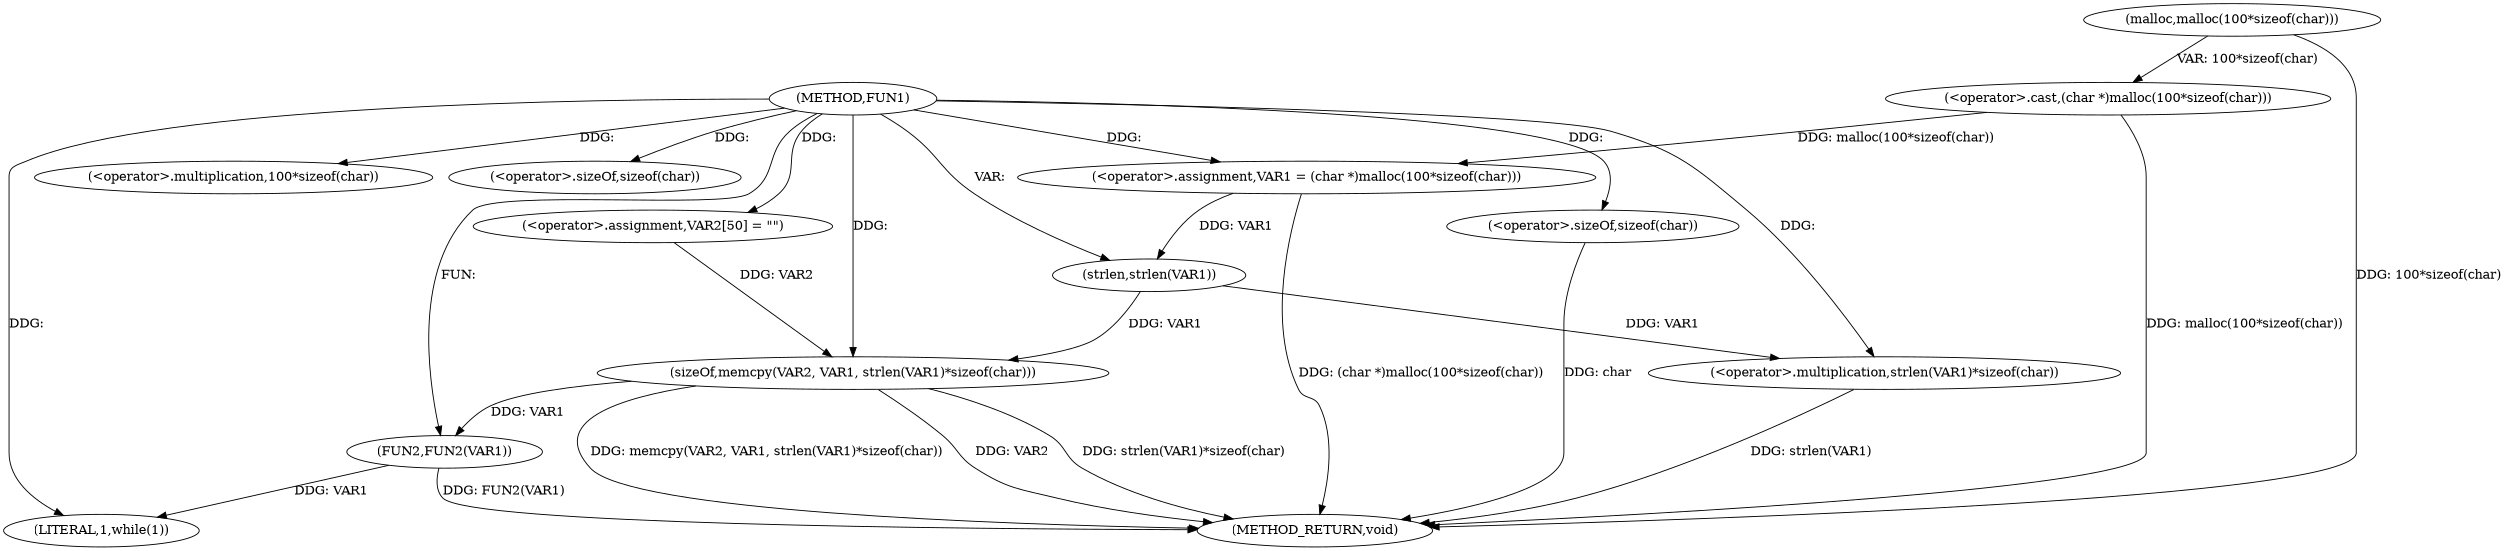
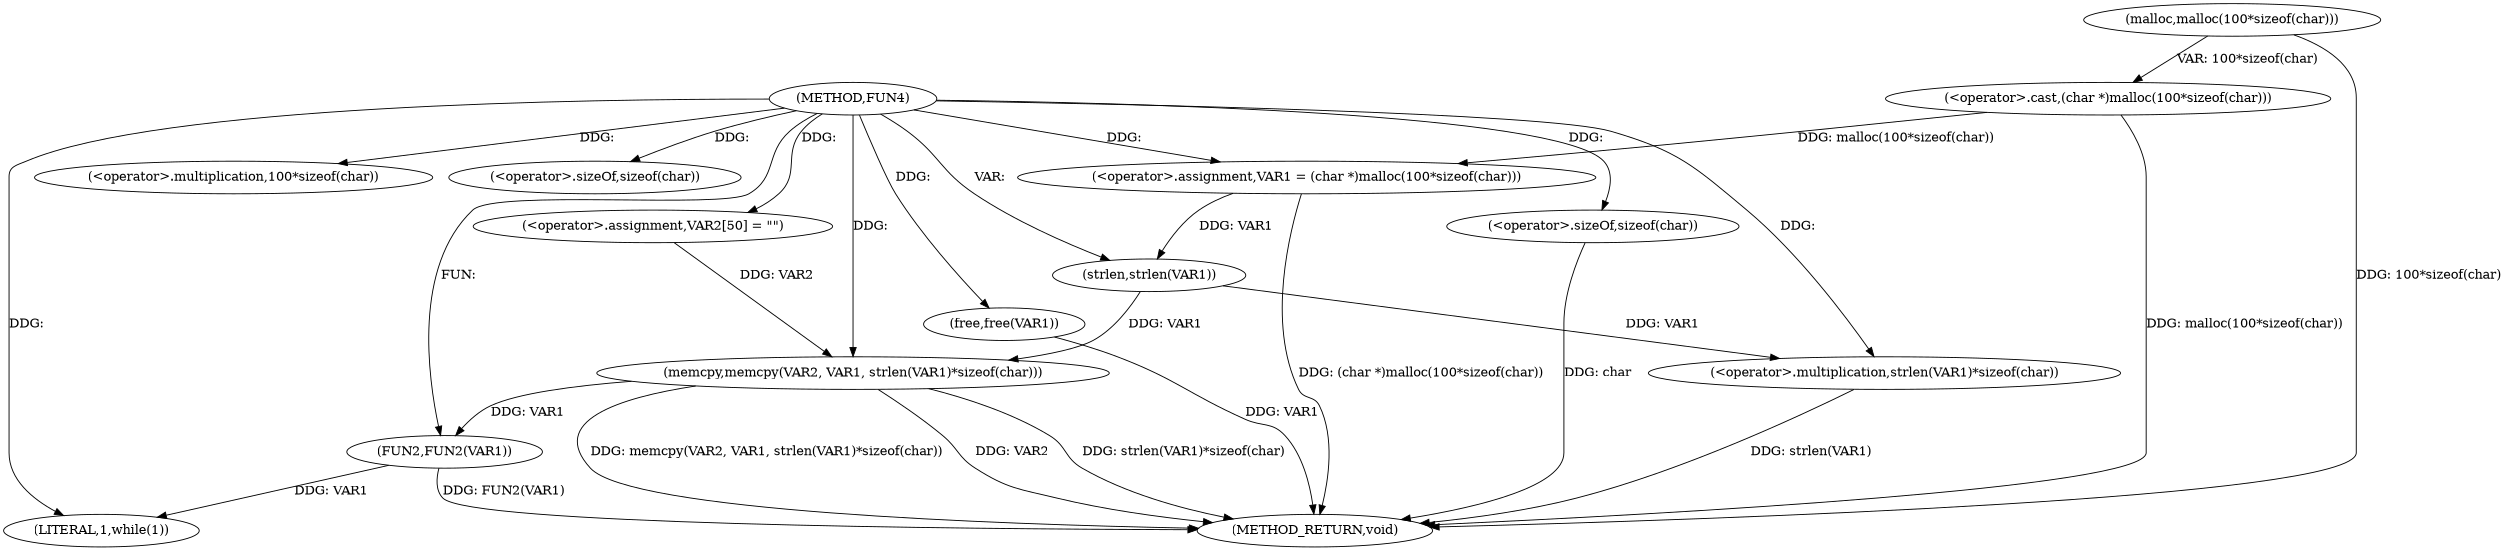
node "(METHOD,FUN1)": label "(METHOD,FUN1)" -> "(METHOD,FUN4)"
node "(free,free(VAR1))": added
node "(sizeOf,memcpy(VAR2, VAR1, strlen(VAR1)*sizeof(char)))": label "(sizeOf,memcpy(VAR2, VAR1, strlen(VAR1)*sizeof(char)))" -> "(memcpy,memcpy(VAR2, VAR1, strlen(VAR1)*sizeof(char)))"
